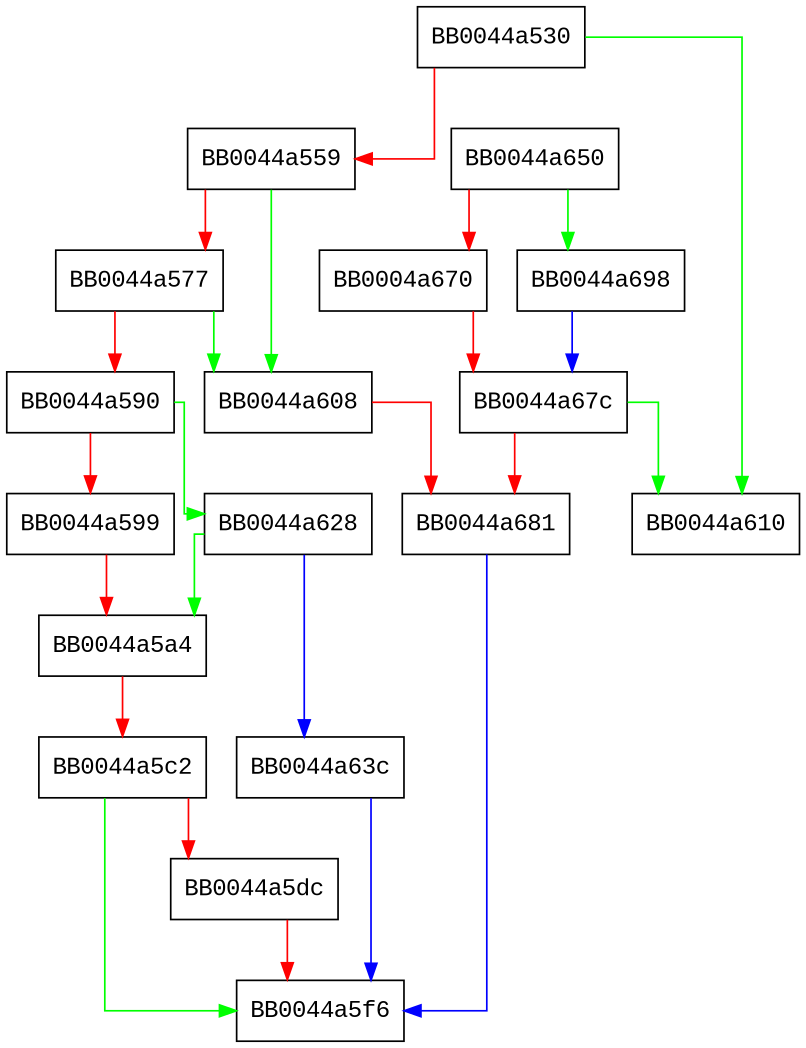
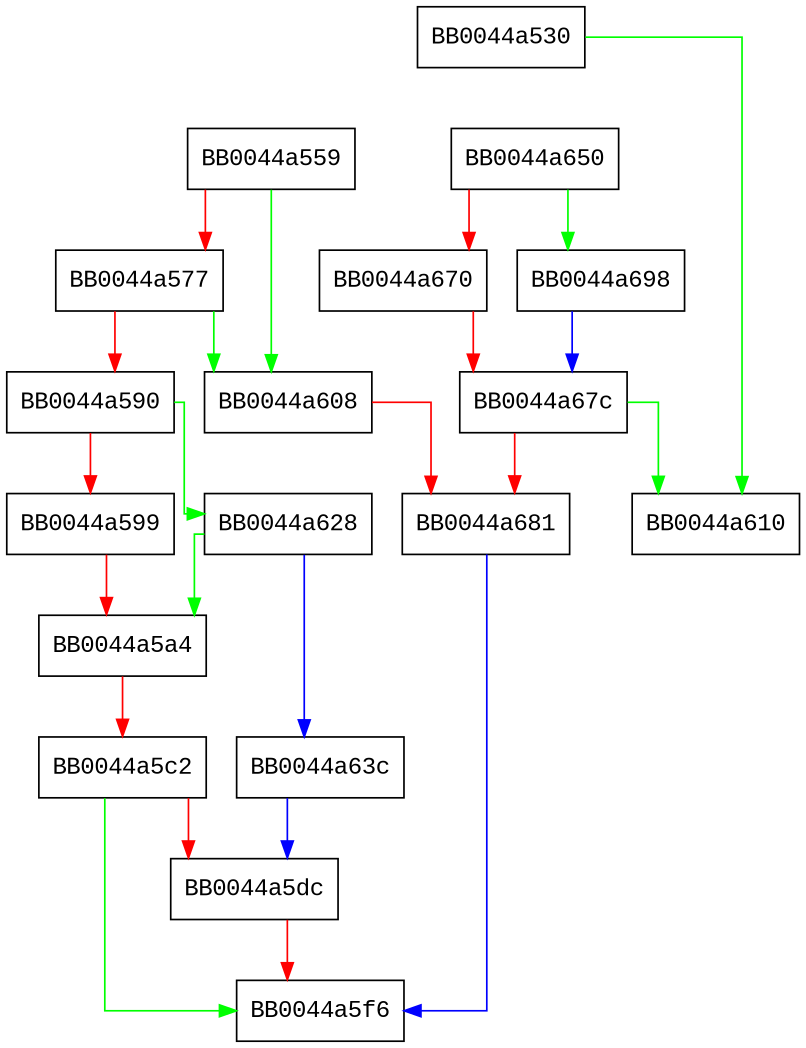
edge "BB0044a530" -> "BB0044a559": removed
node "BB0004a670": label "BB0004a670" -> "BB0044a670"
edge "BB0044a63c" -> "BB0044a5f6": now "BB0044a63c" -> "BB0044a5dc"
